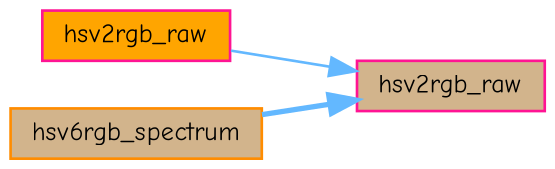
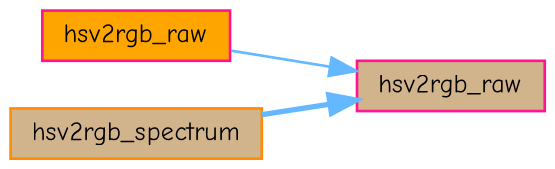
node "hsv6rgb_spectrum": label "hsv6rgb_spectrum" -> "hsv2rgb_spectrum"
